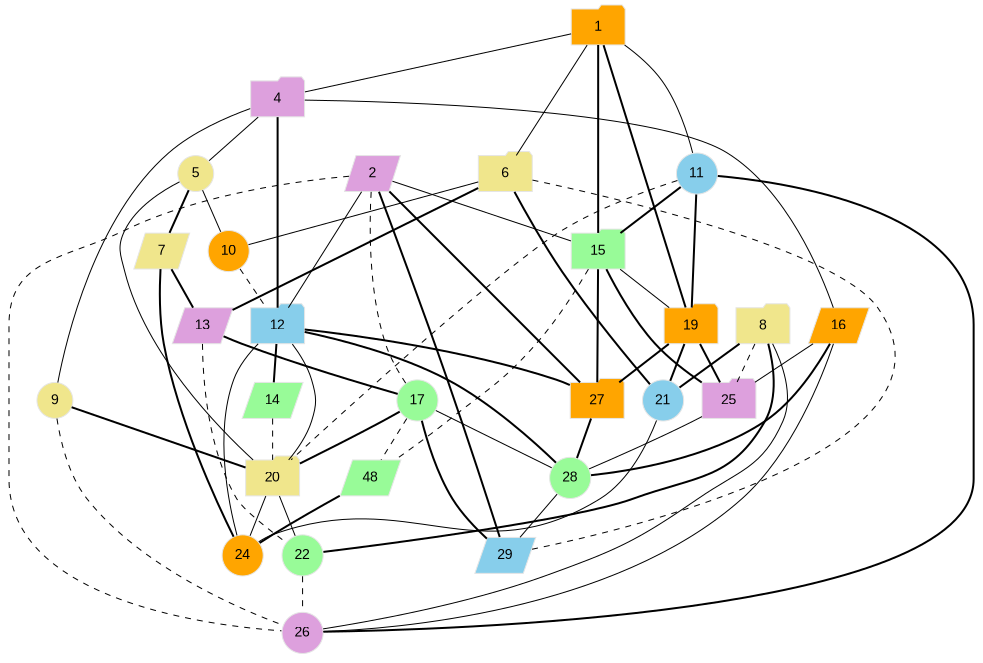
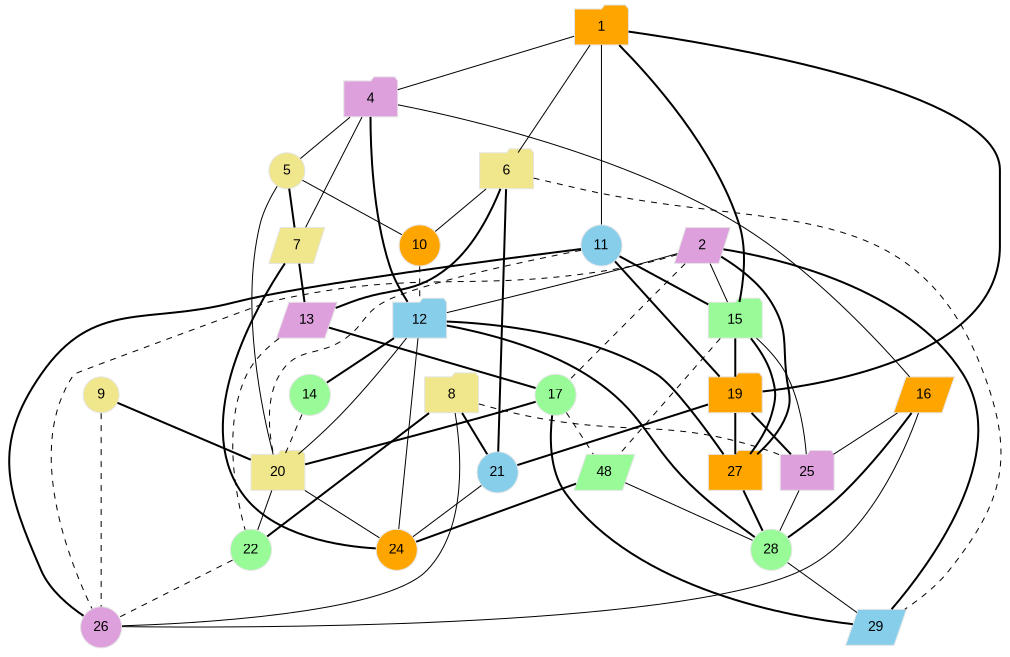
edge "4" -- "9": now "4" -- "7"
edge "15" -- "19": style solid -> bold
edge "15" -- "25": style bold -> solid
node "14": shape parallelogram -> circle
edge "17" -- "28": now "48" -- "28"
